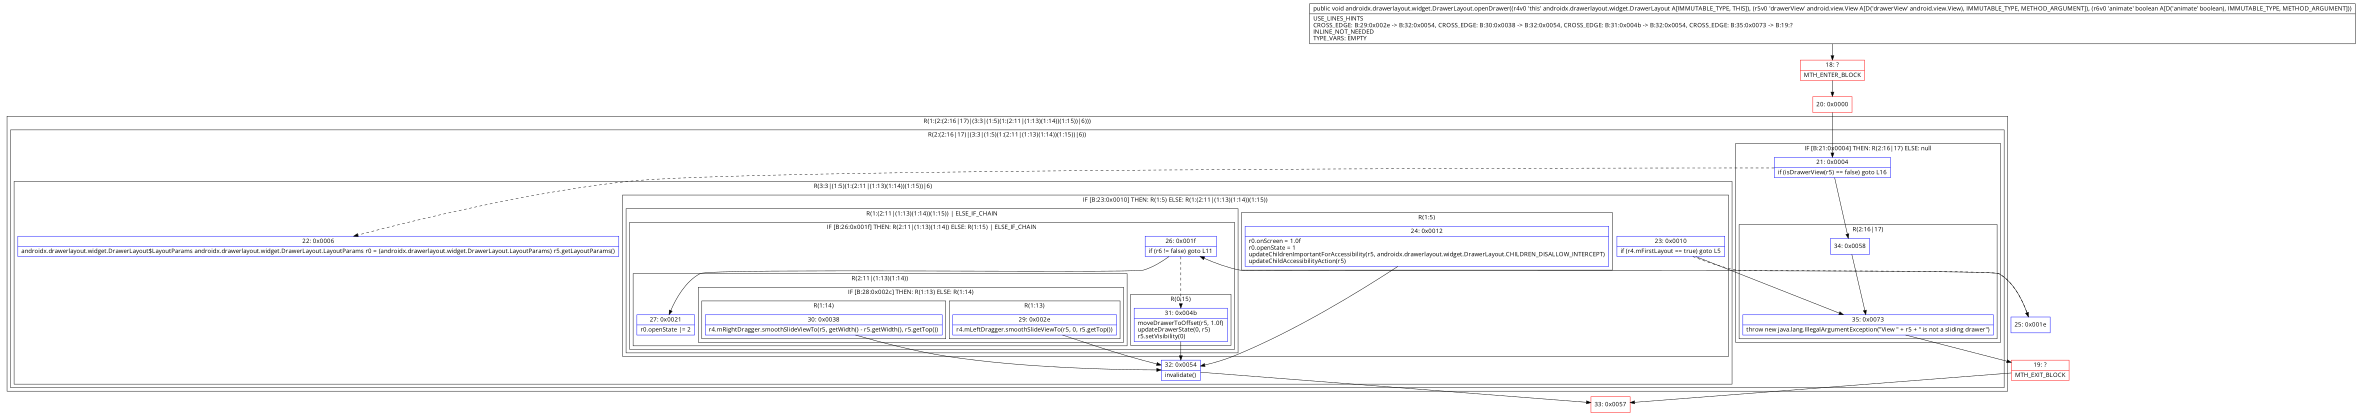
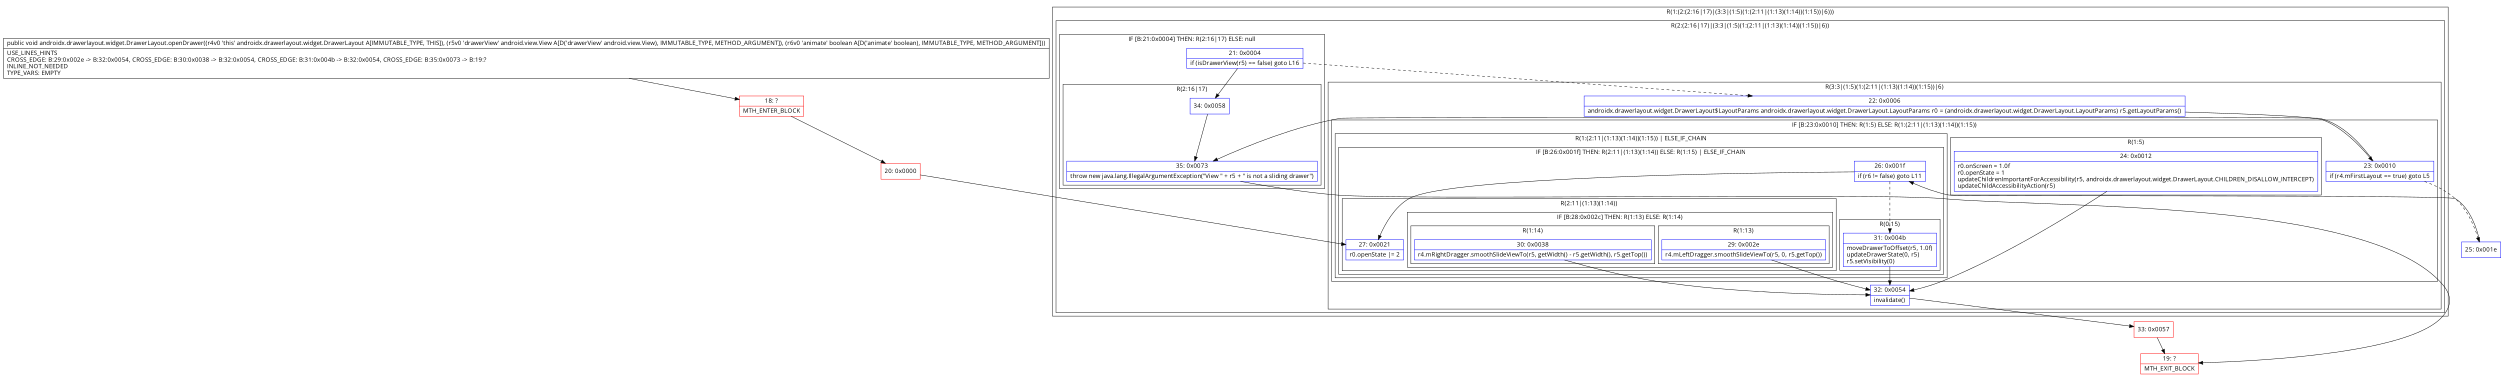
edge "22: 0x0006" -> "23: 0x0010": added
edge "20: 0x0000" -> "21: 0x0004": now "20: 0x0000" -> "27: 0x0021"
edge "19: ?" -> "33: 0x0057": reversed
